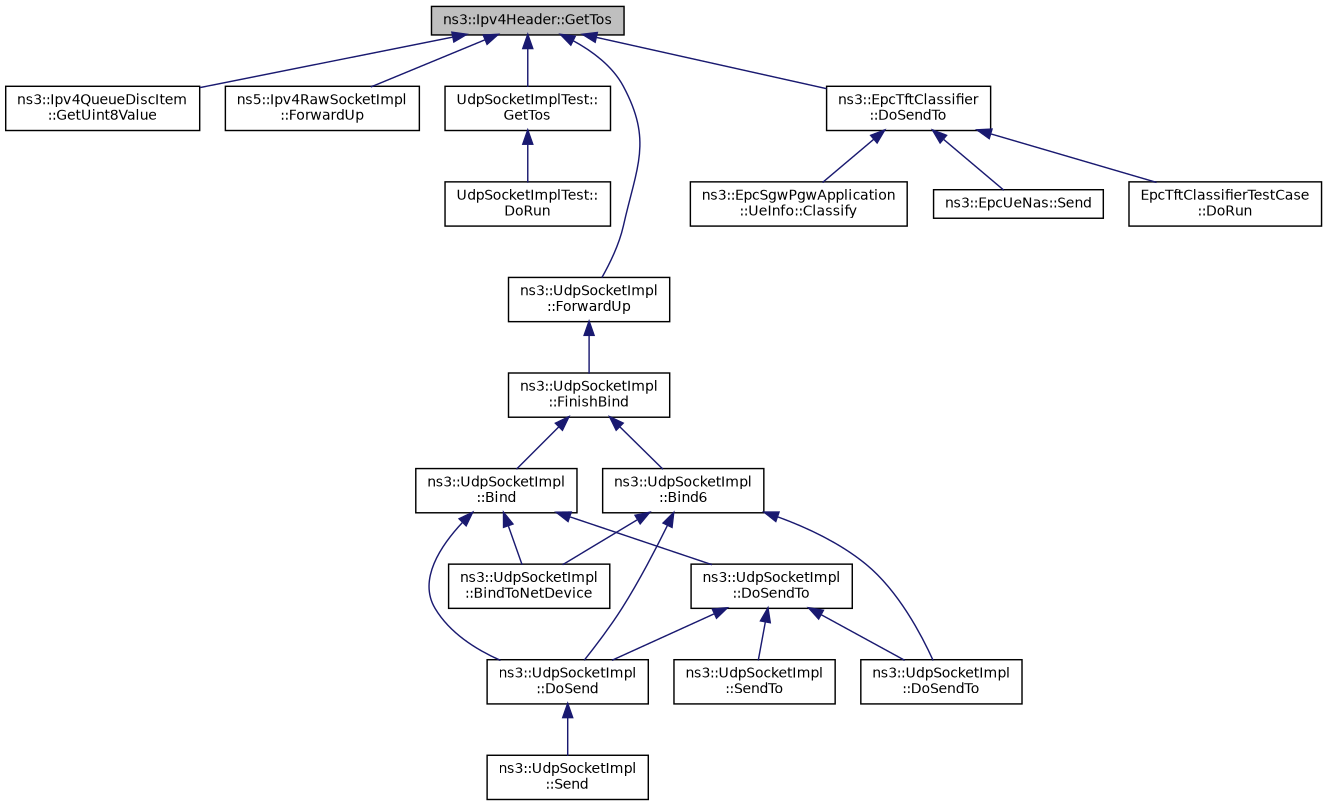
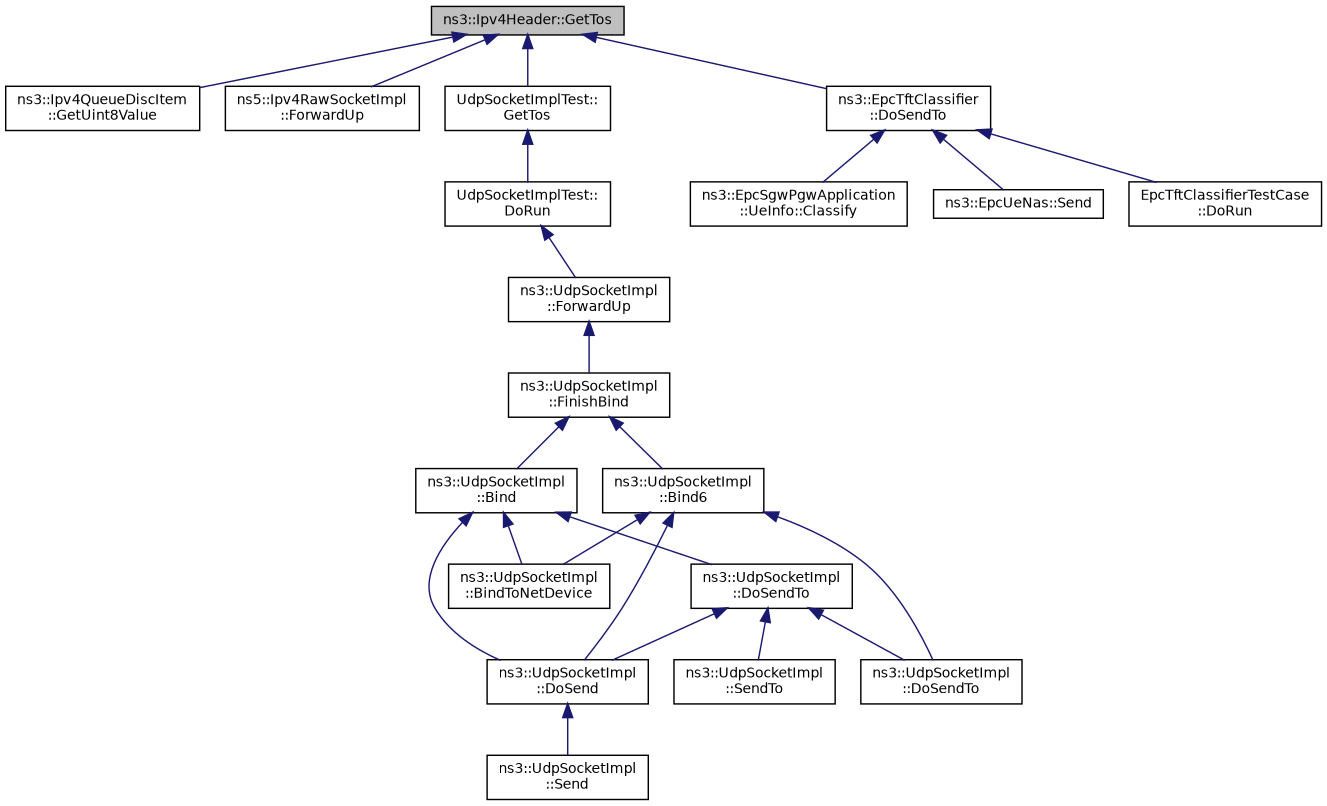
edge "ns3::UdpSocketImpl ::ForwardUp" -> "ns3::Ipv4Header::GetTos": now "ns3::UdpSocketImpl ::ForwardUp" -> "UdpSocketImplTest:: DoRun"
